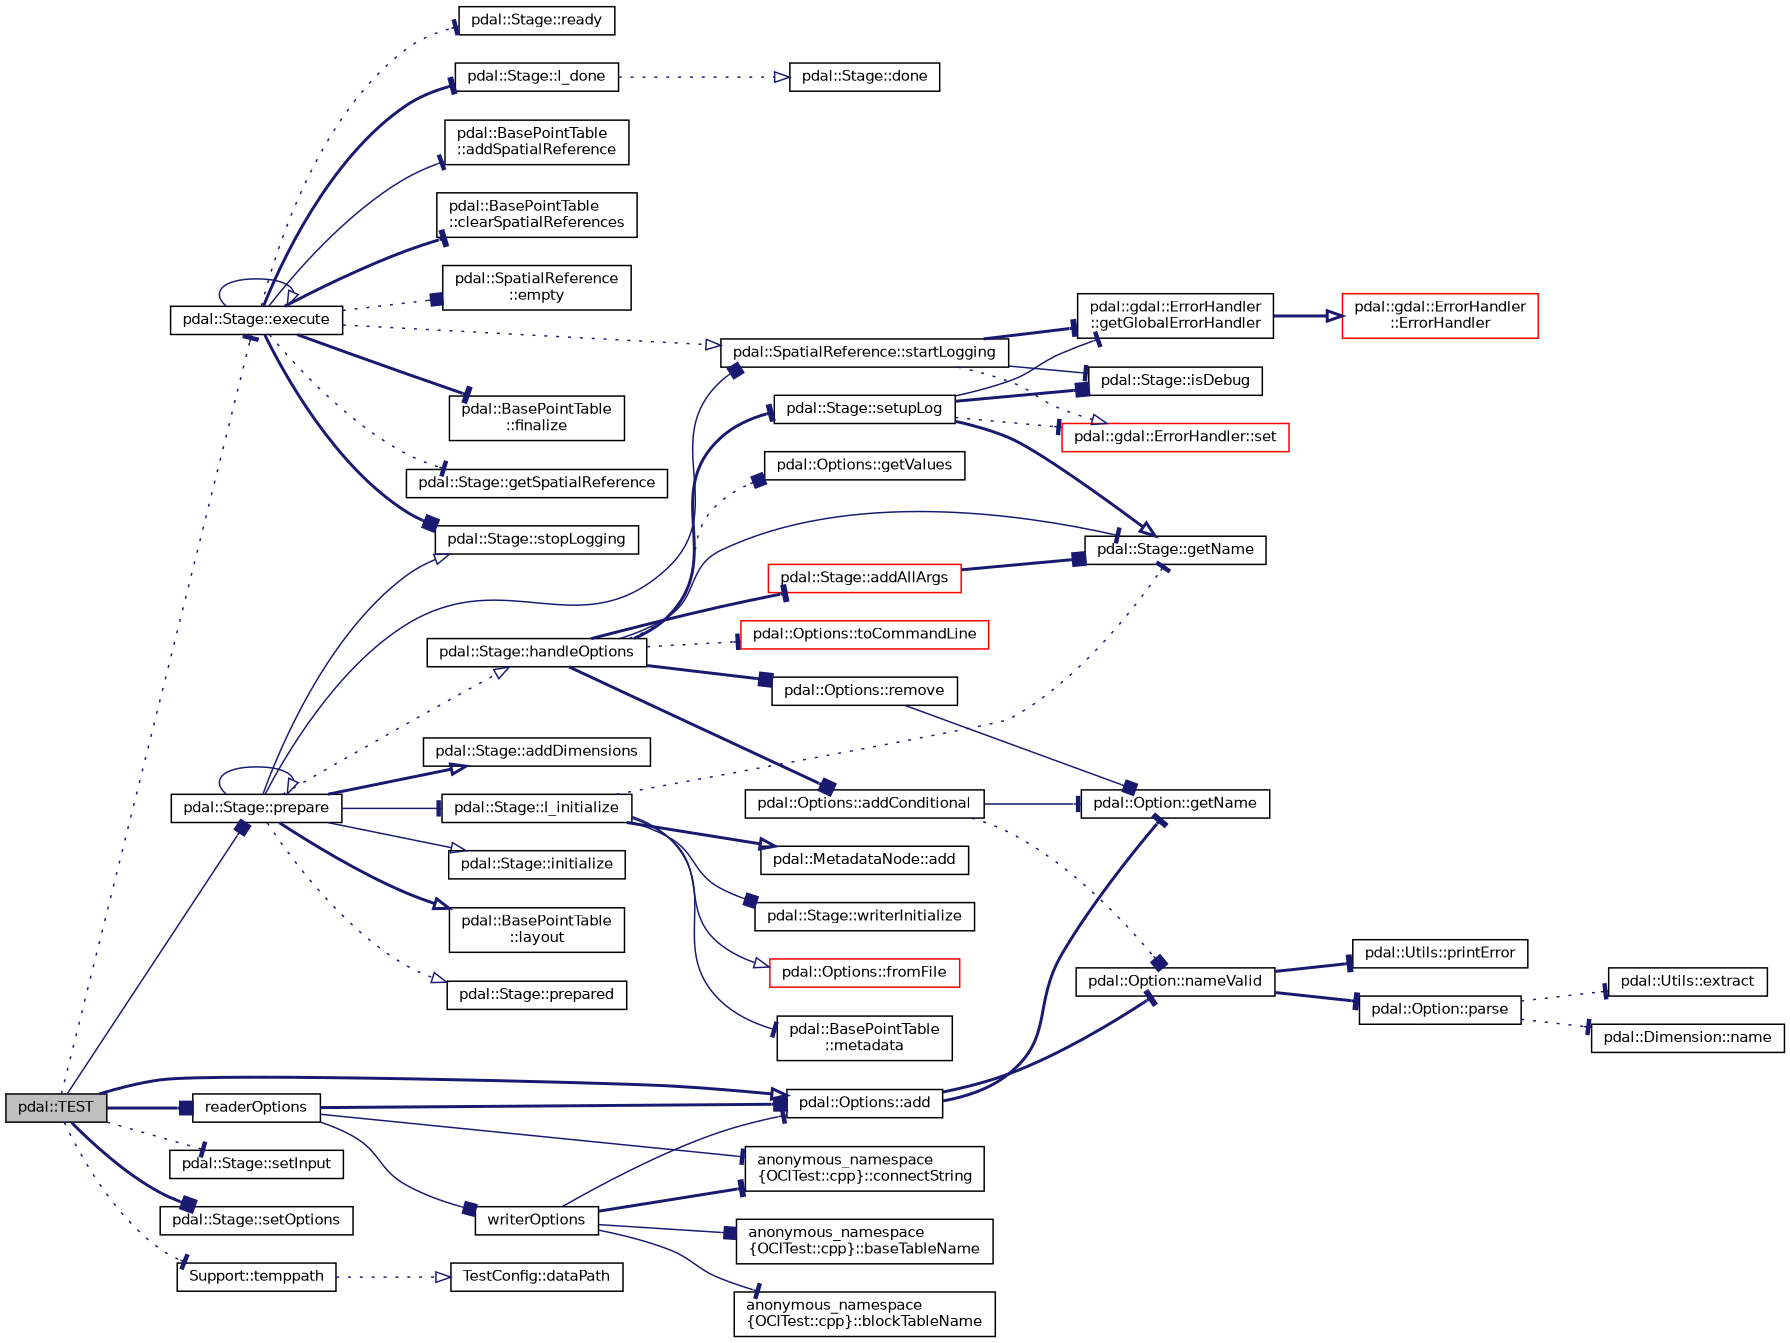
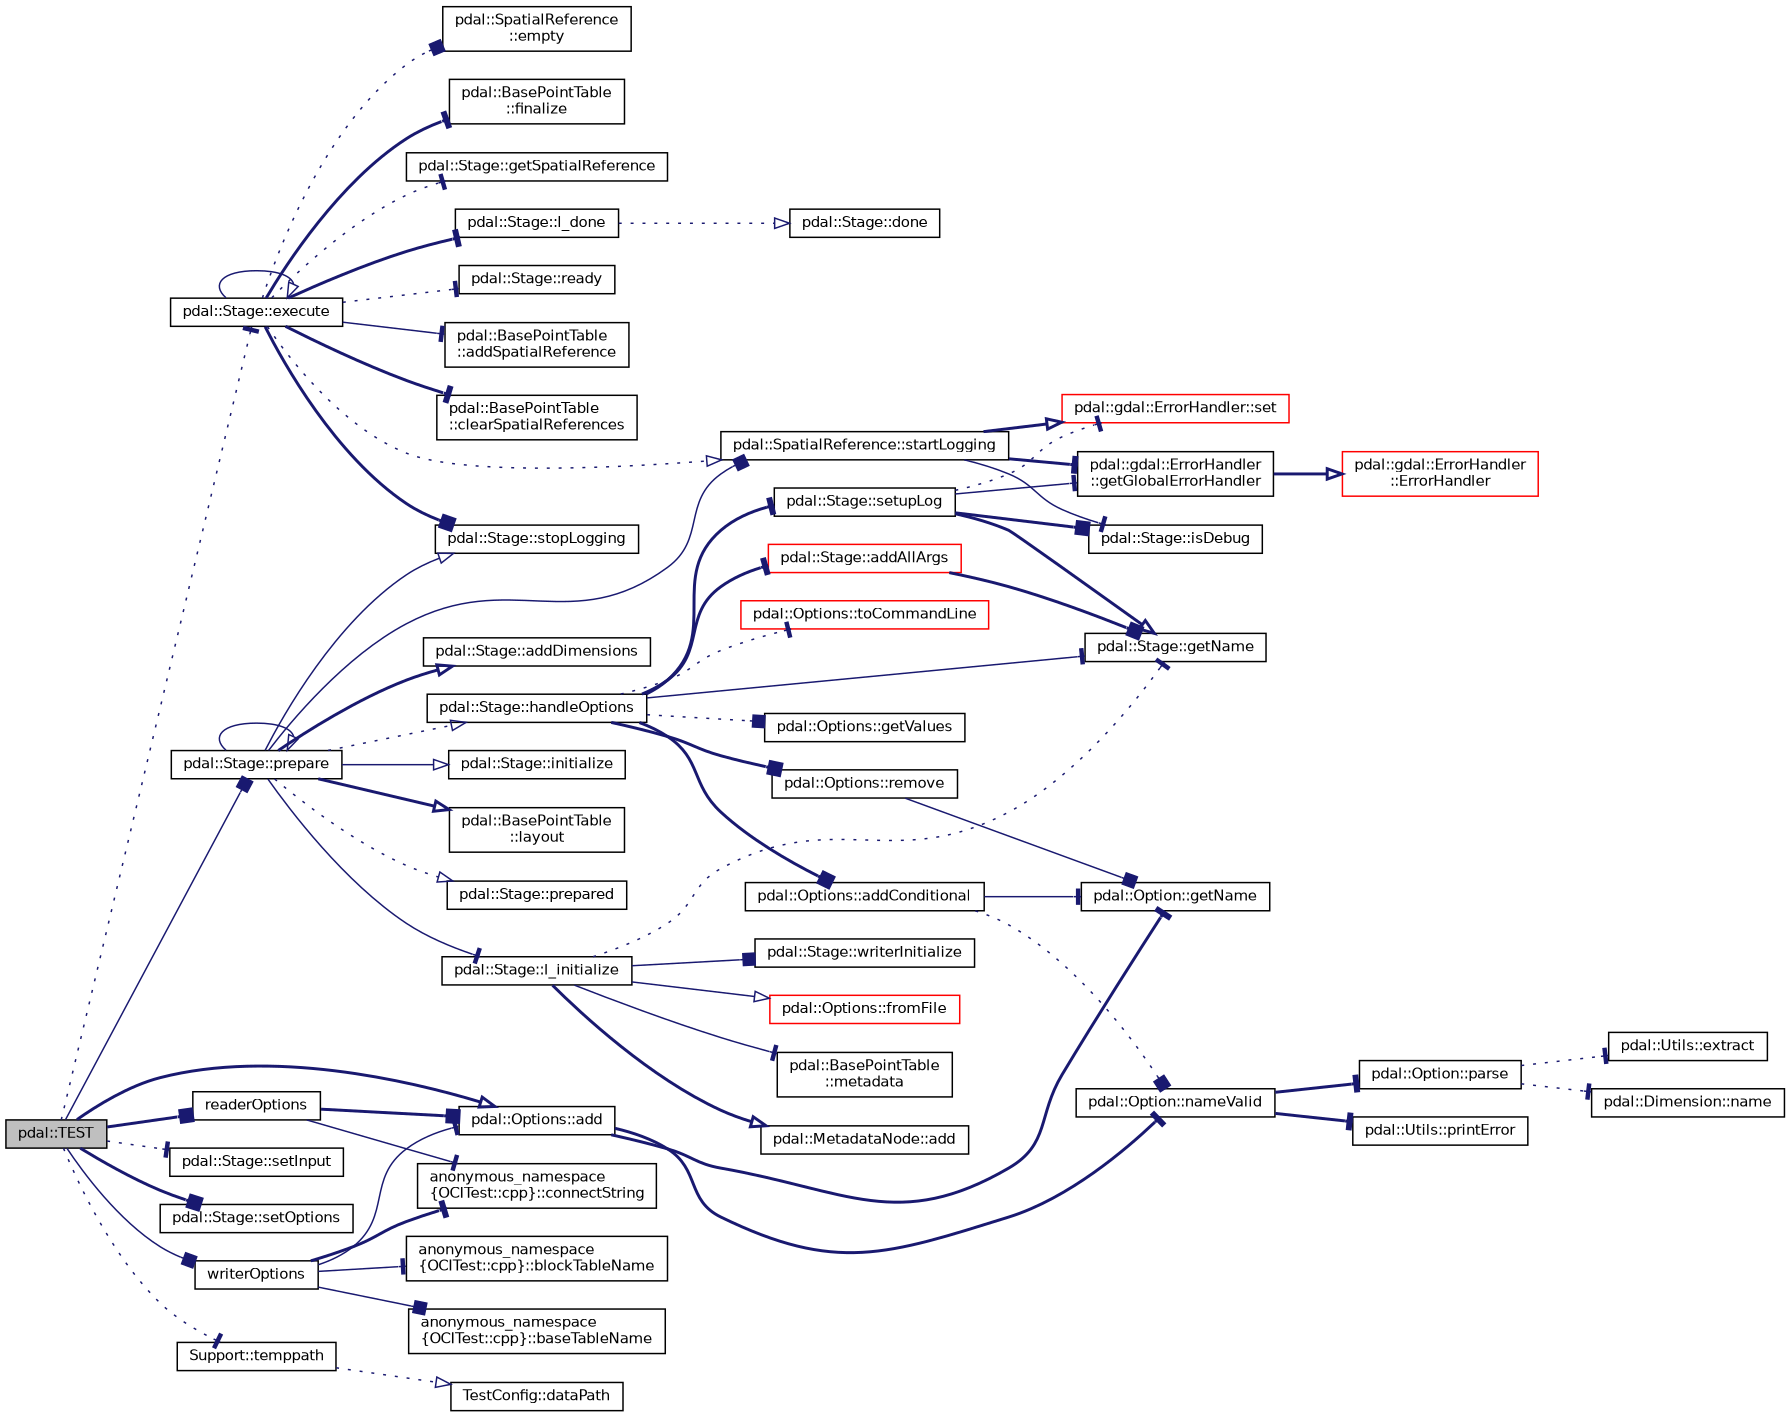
edge "pdal::SpatialReference::startLogging" -> "pdal::gdal::ErrorHandler::set": style dotted -> bold
edge "readerOptions" -> "writerOptions": now "pdal::TEST" -> "writerOptions"
